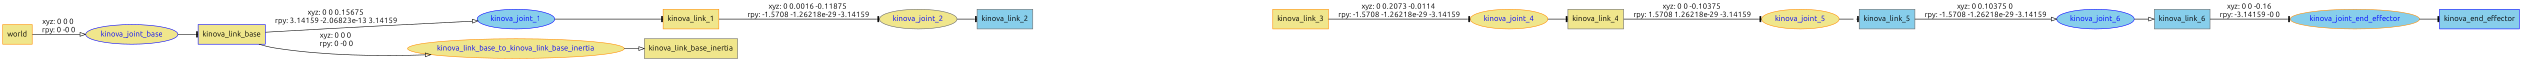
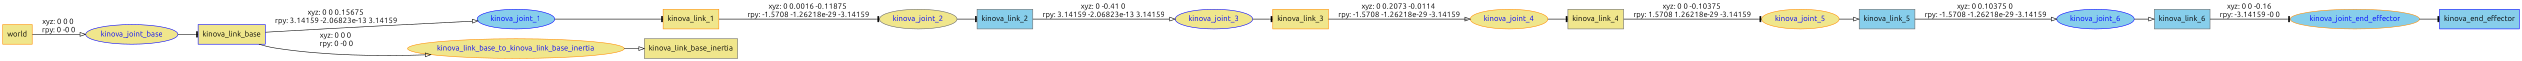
node "kinova_joint_3": added
edge "kinova_link_3" -> "kinova_joint_4": arrowhead tee -> onormal
edge "kinova_joint_5" -> "kinova_link_5": arrowhead tee -> onormal
